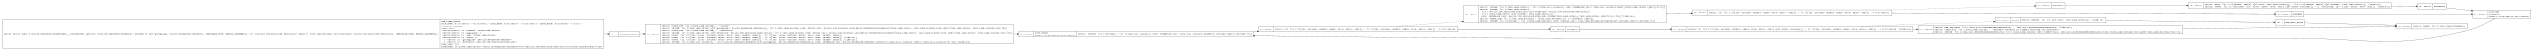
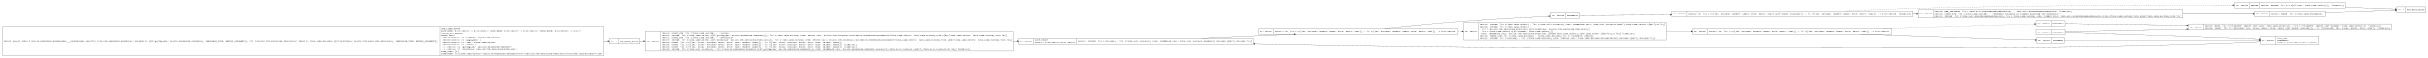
edge "24: 0x0027" -> "33: 0x0011": reversed
edge "18: ?" -> "28: 0x0034": reversed
